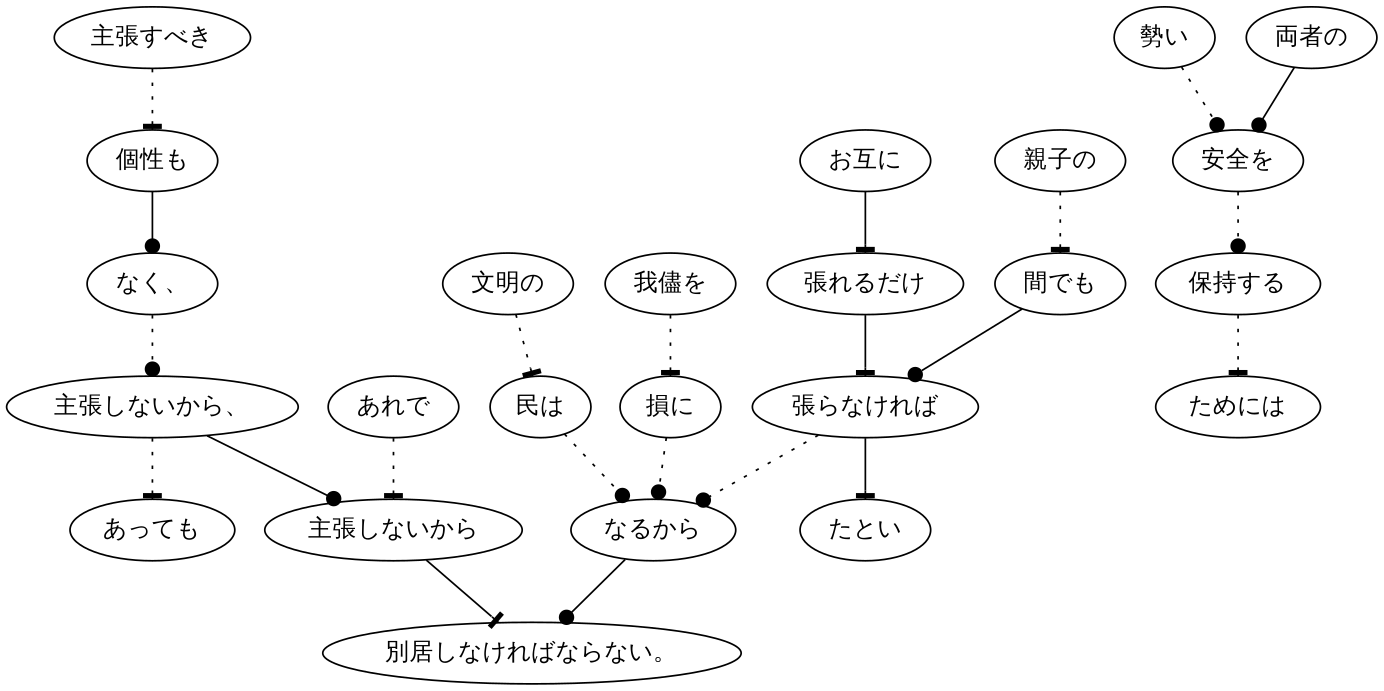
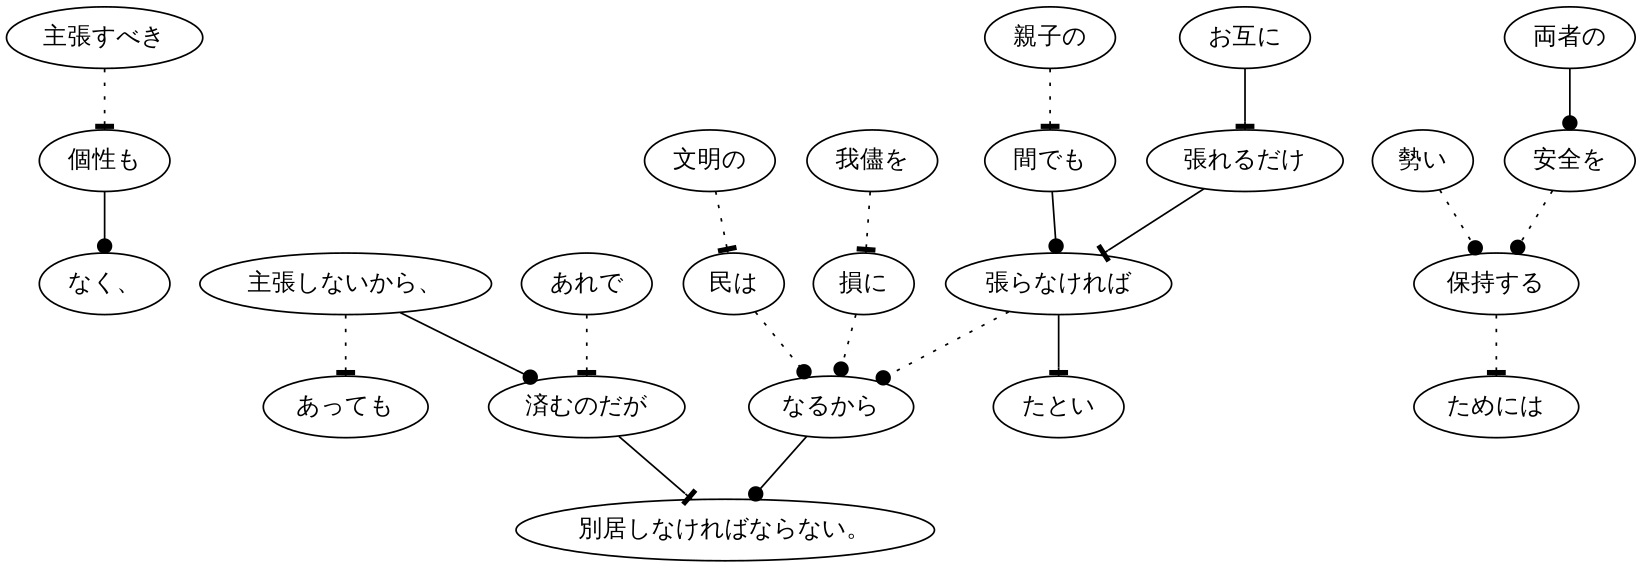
edge "勢い" -> "安全を": now "勢い" -> "保持する"
edge "なく、" -> "主張しないから、": removed
node "主張しないから": label "主張しないから" -> "済むのだが"
